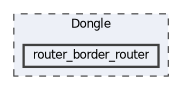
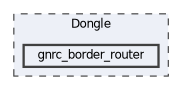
node "router_border_router": label "router_border_router" -> "gnrc_border_router"
